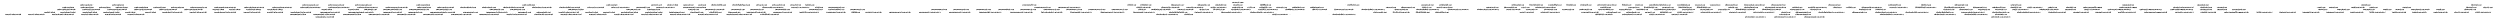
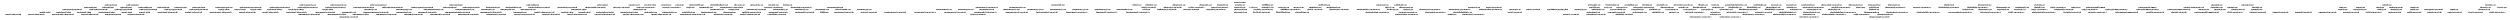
node "org.apache.httpcomponents.core5:httpcore5:jar:5.2.4:runtime": removed
